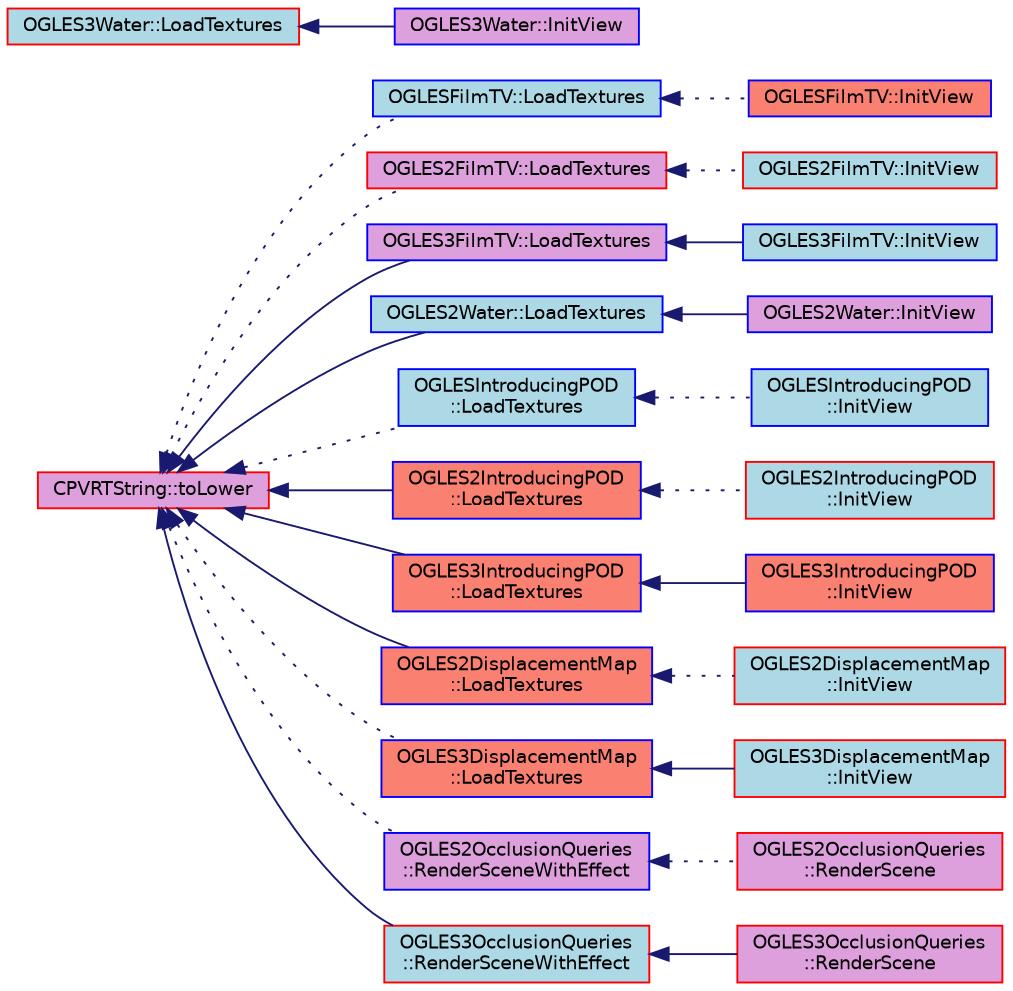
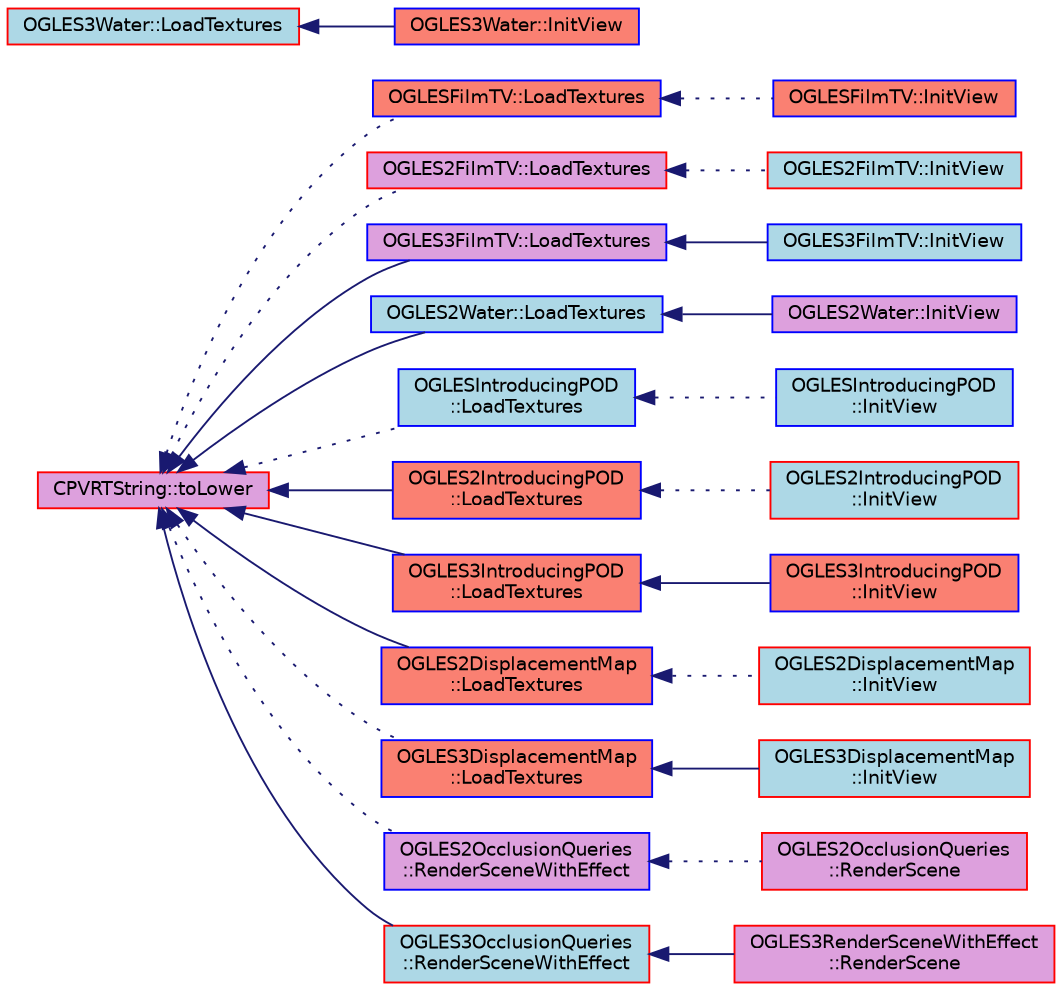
node "OGLES3Water::InitView": fillcolor plum -> salmon
node "OGLESFilmTV::LoadTextures": fillcolor lightblue -> salmon
node "OGLES3OcclusionQueries ::RenderScene": label "OGLES3OcclusionQueries ::RenderScene" -> "OGLES3RenderSceneWithEffect ::RenderScene"
